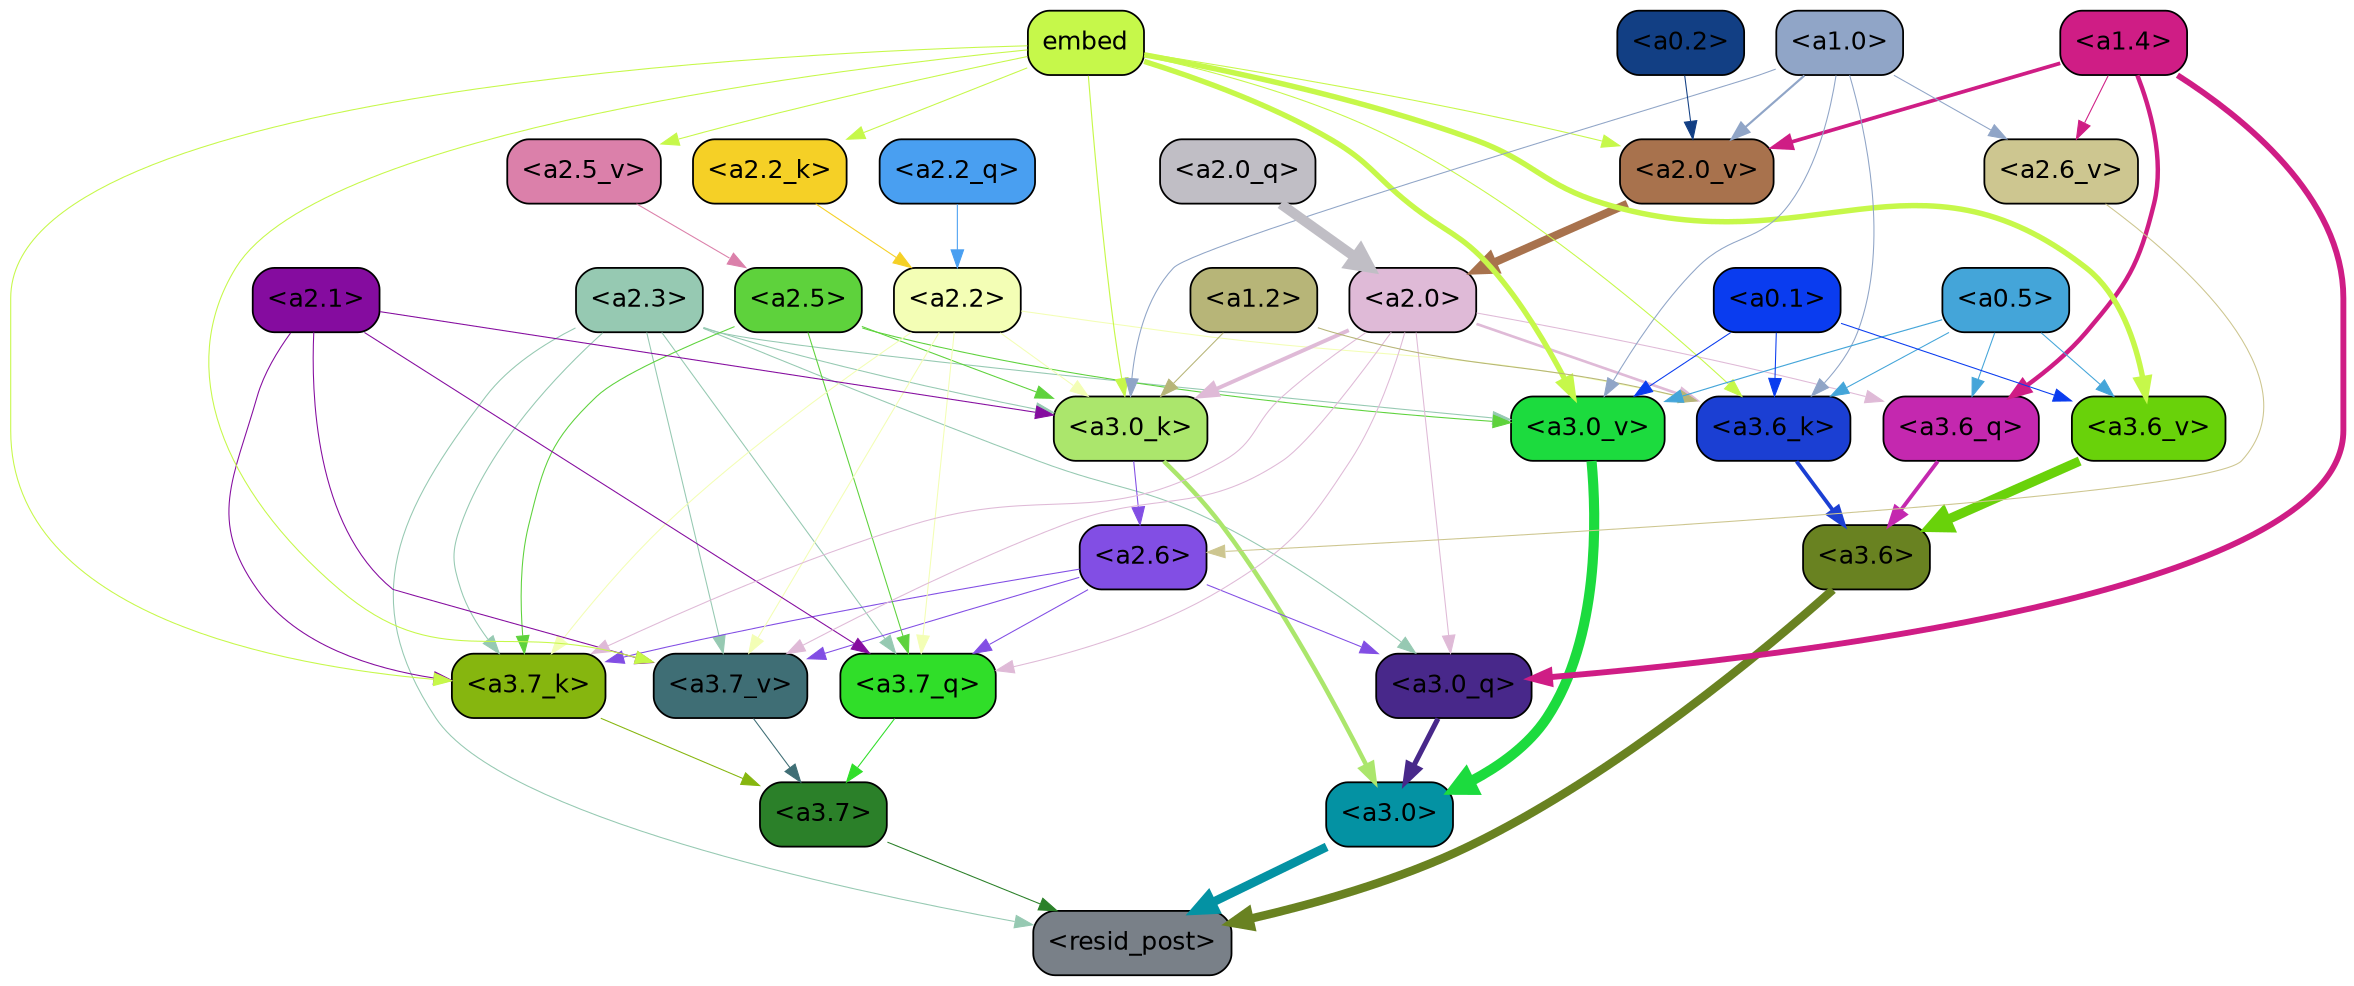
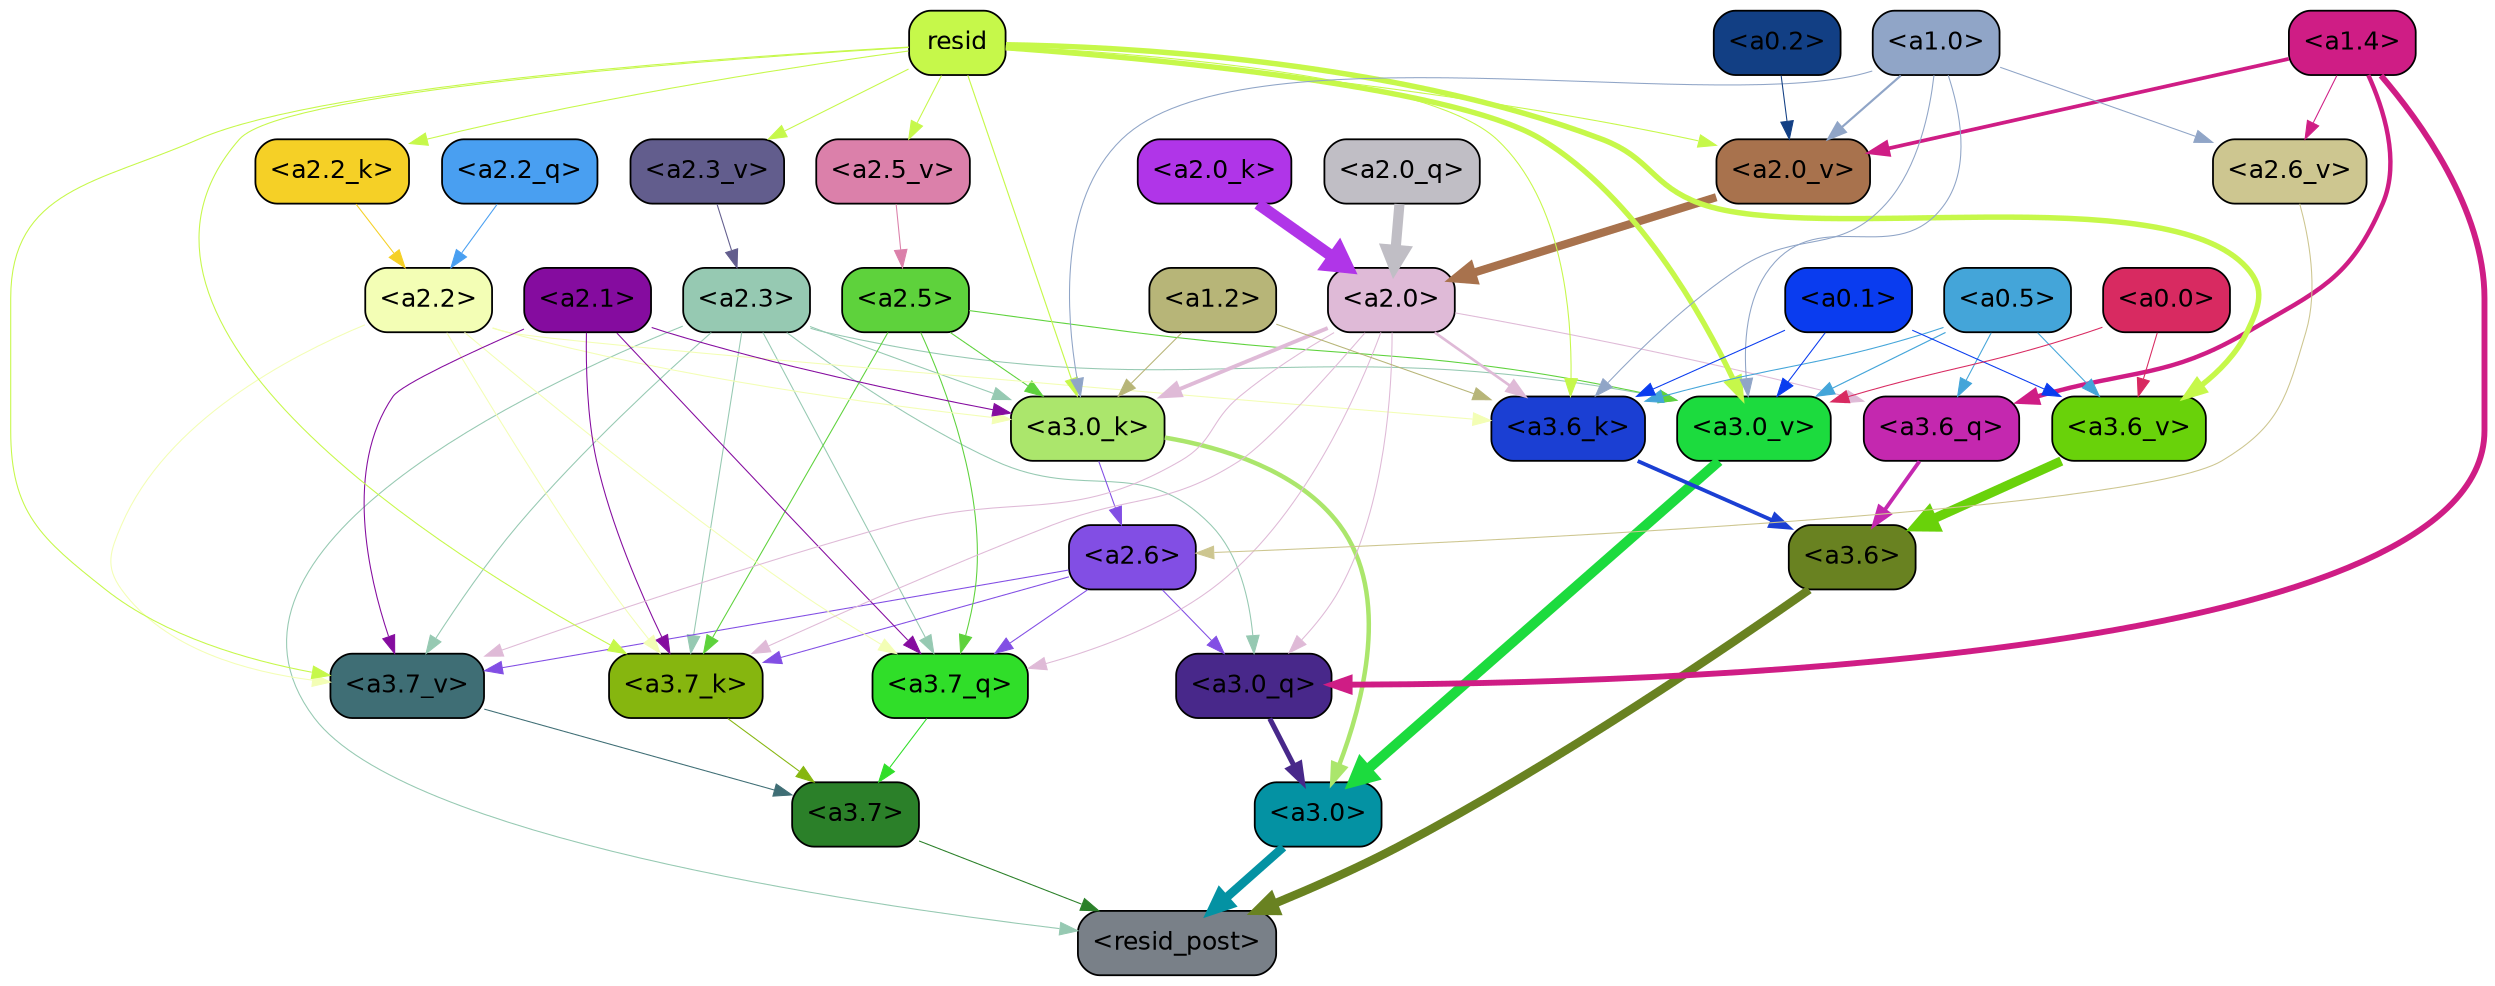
node "embed": label "embed" -> "resid"
node "<a2.3_v>": added
node "<a2.0_k>": added
node "<a0.0>": added
